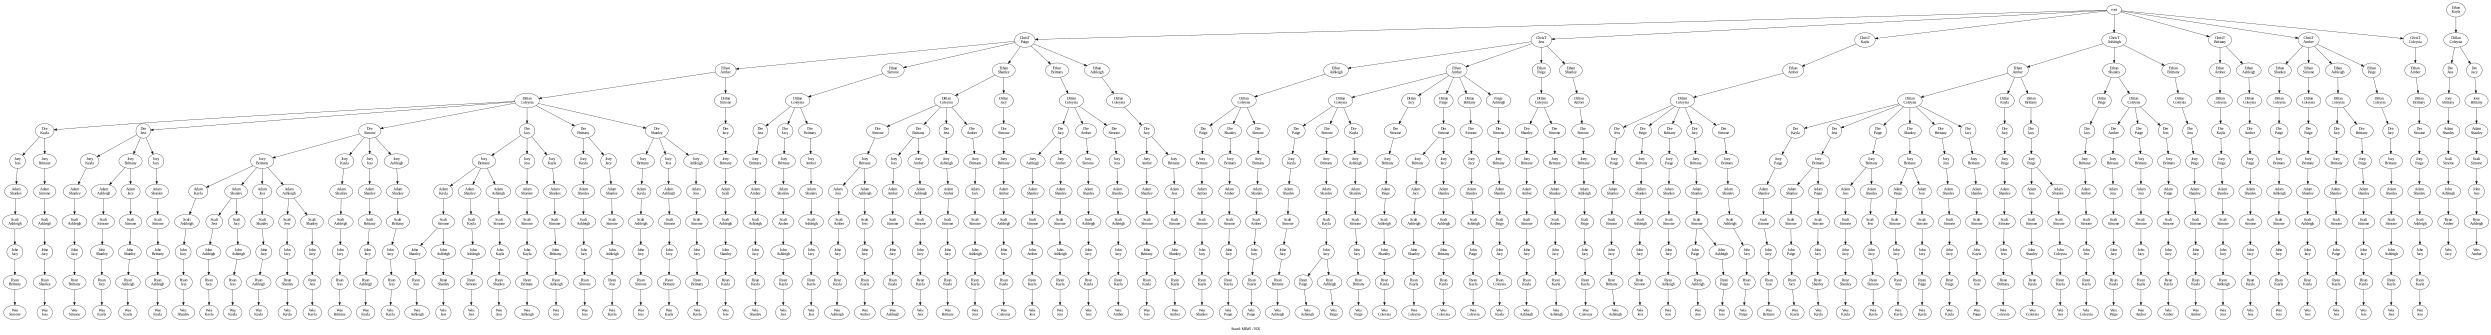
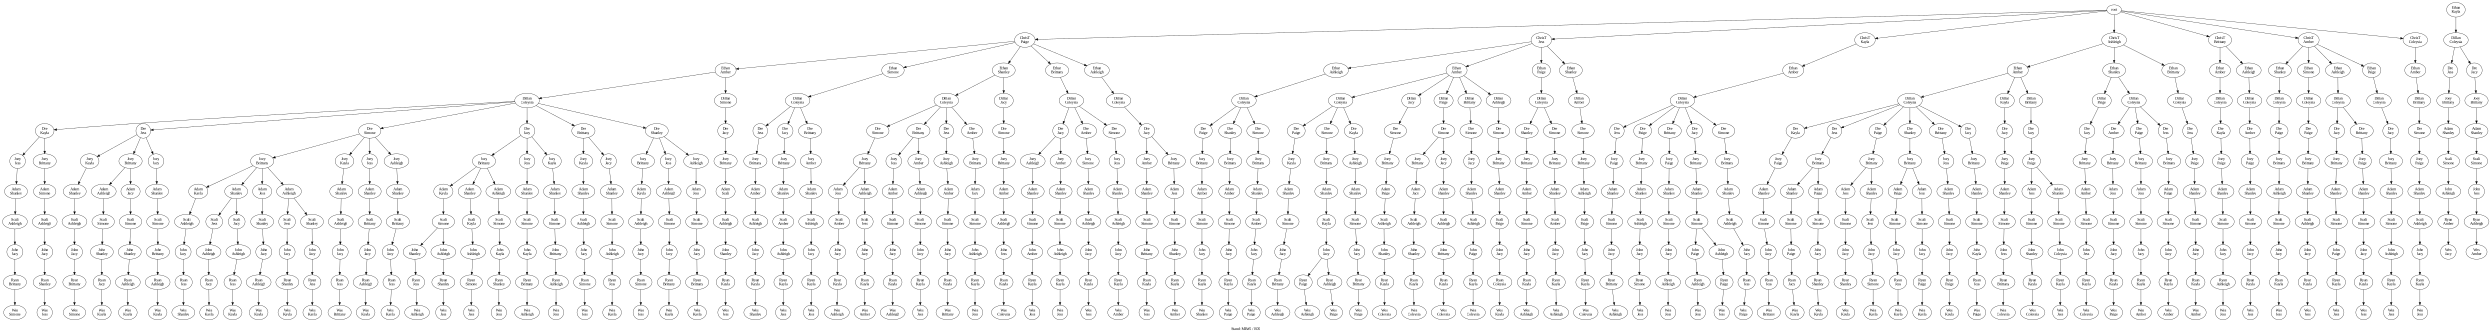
node "Paige Ashleigh": label "Paige Ashleigh" -> "Dillan Ashleigh"
